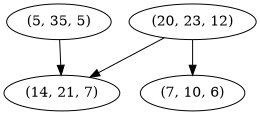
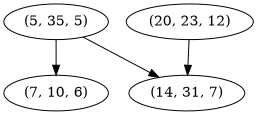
edge "(20, 23, 12)" -> "(7, 10, 6)": now "(5, 35, 5)" -> "(7, 10, 6)"
node "(14, 21, 7)": label "(14, 21, 7)" -> "(14, 31, 7)"
